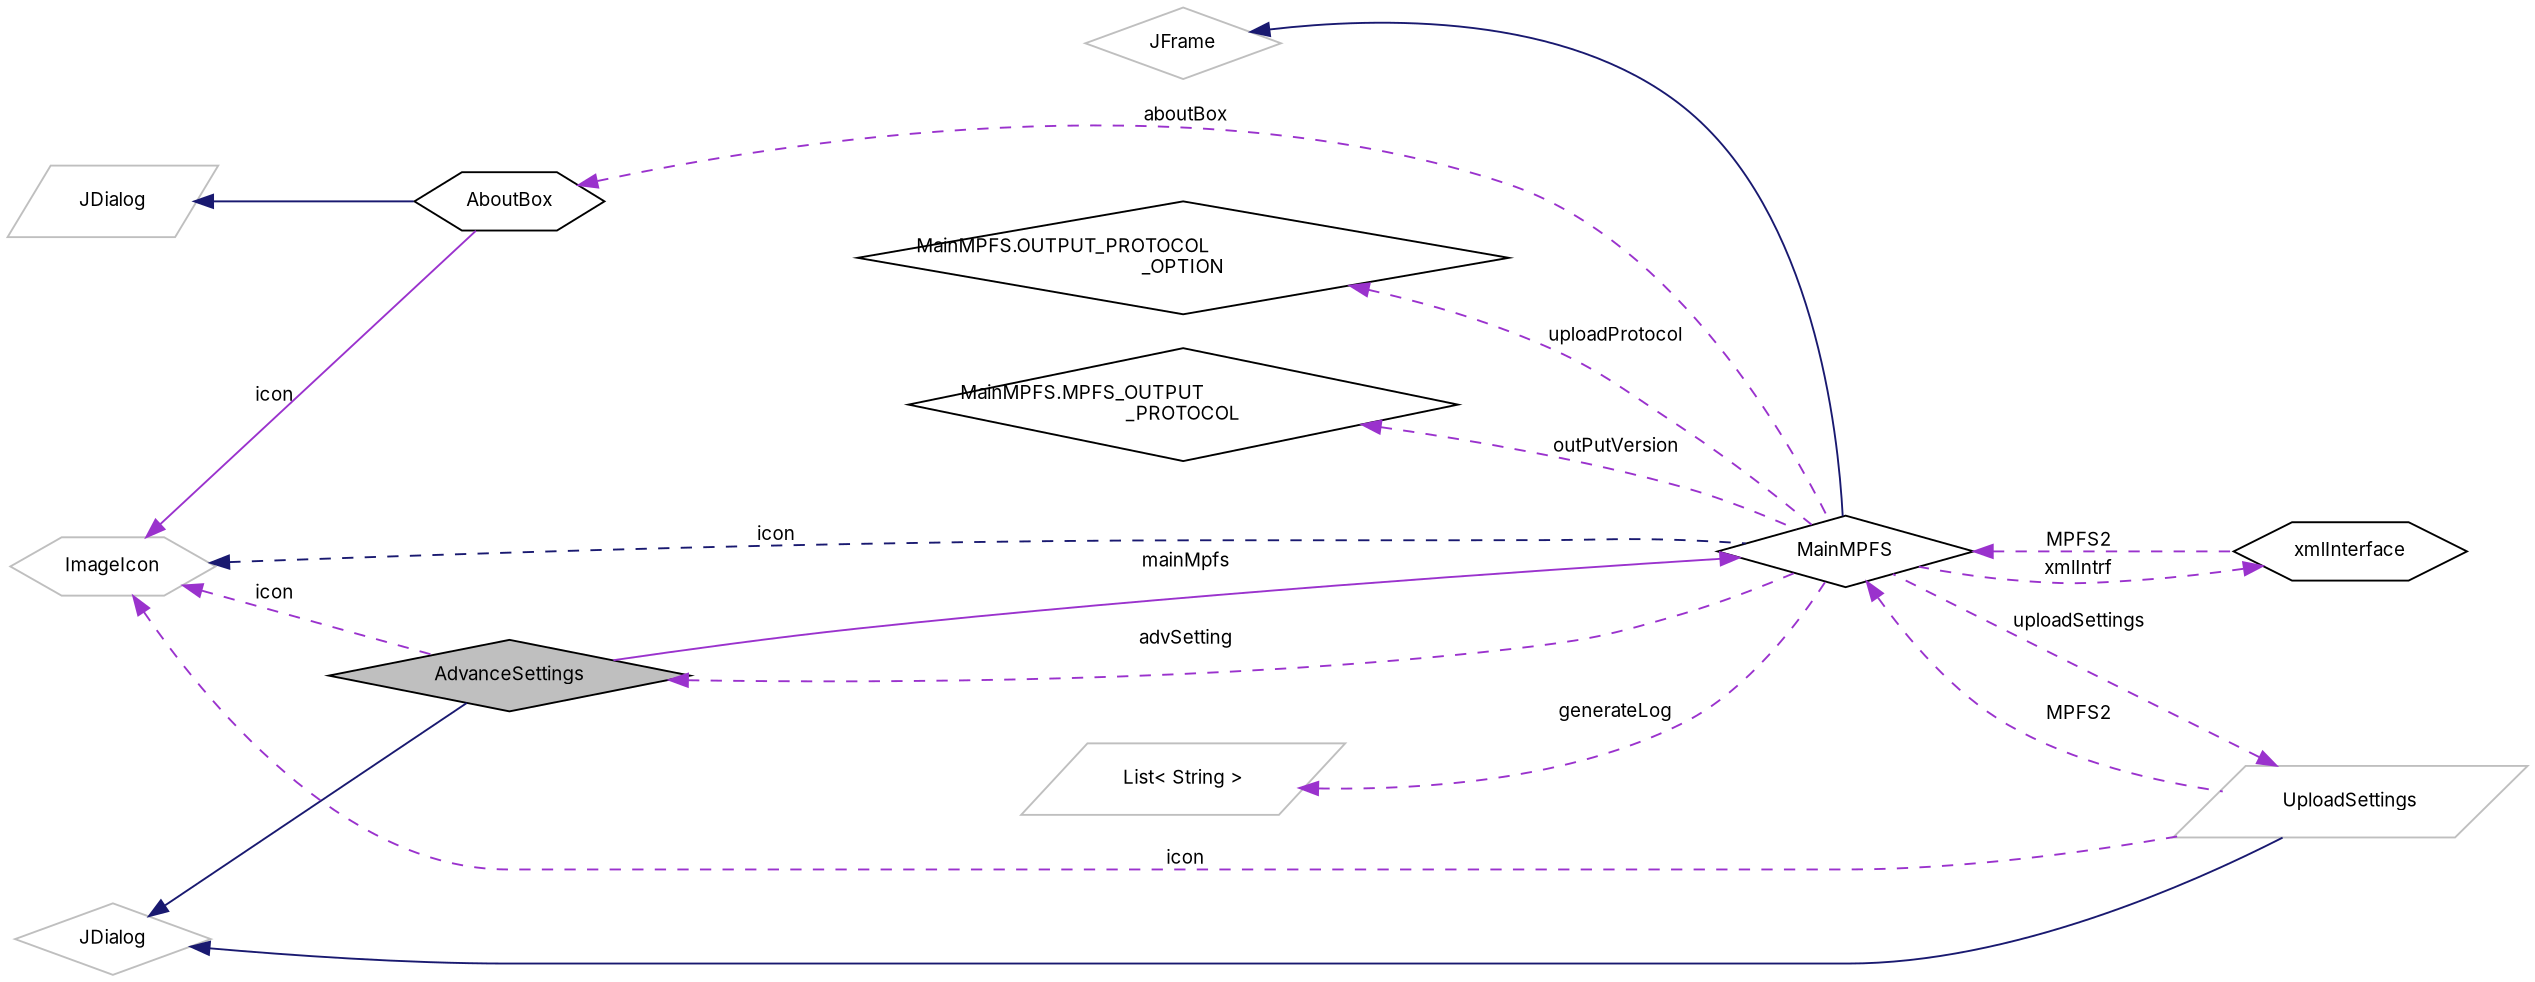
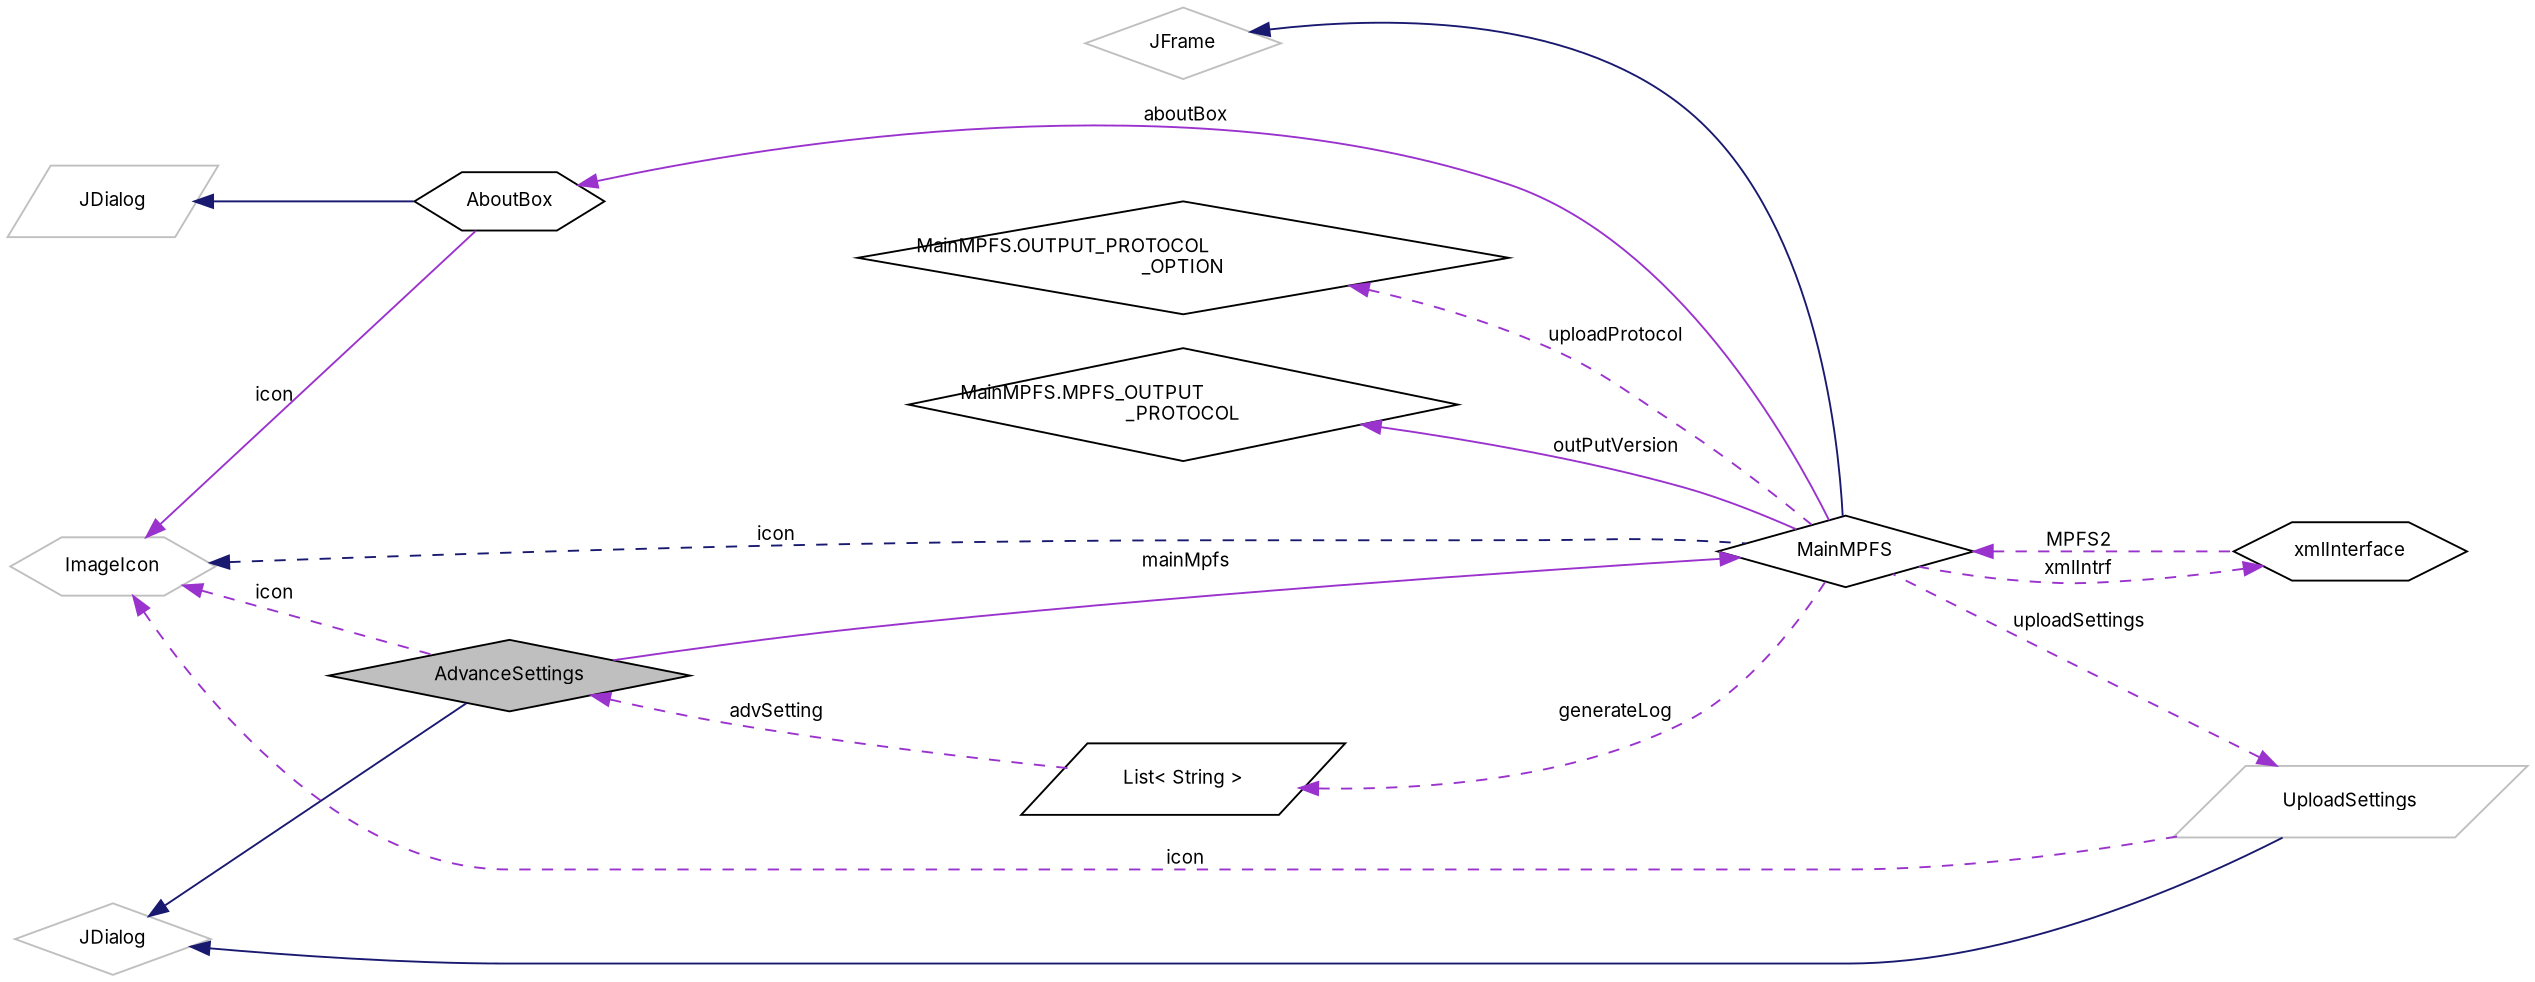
edge "MainMPFS" -> "AboutBox": style dashed -> solid
edge "MainMPFS" -> "MainMPFS.MPFS_OUTPUT _PROTOCOL": style dashed -> solid
edge "MainMPFS" -> "AdvanceSettings": now "List< String >" -> "AdvanceSettings"
edge "UploadSettings" -> "MainMPFS": removed, label "MPFS2"
node "List< String >": color grey75 -> black
